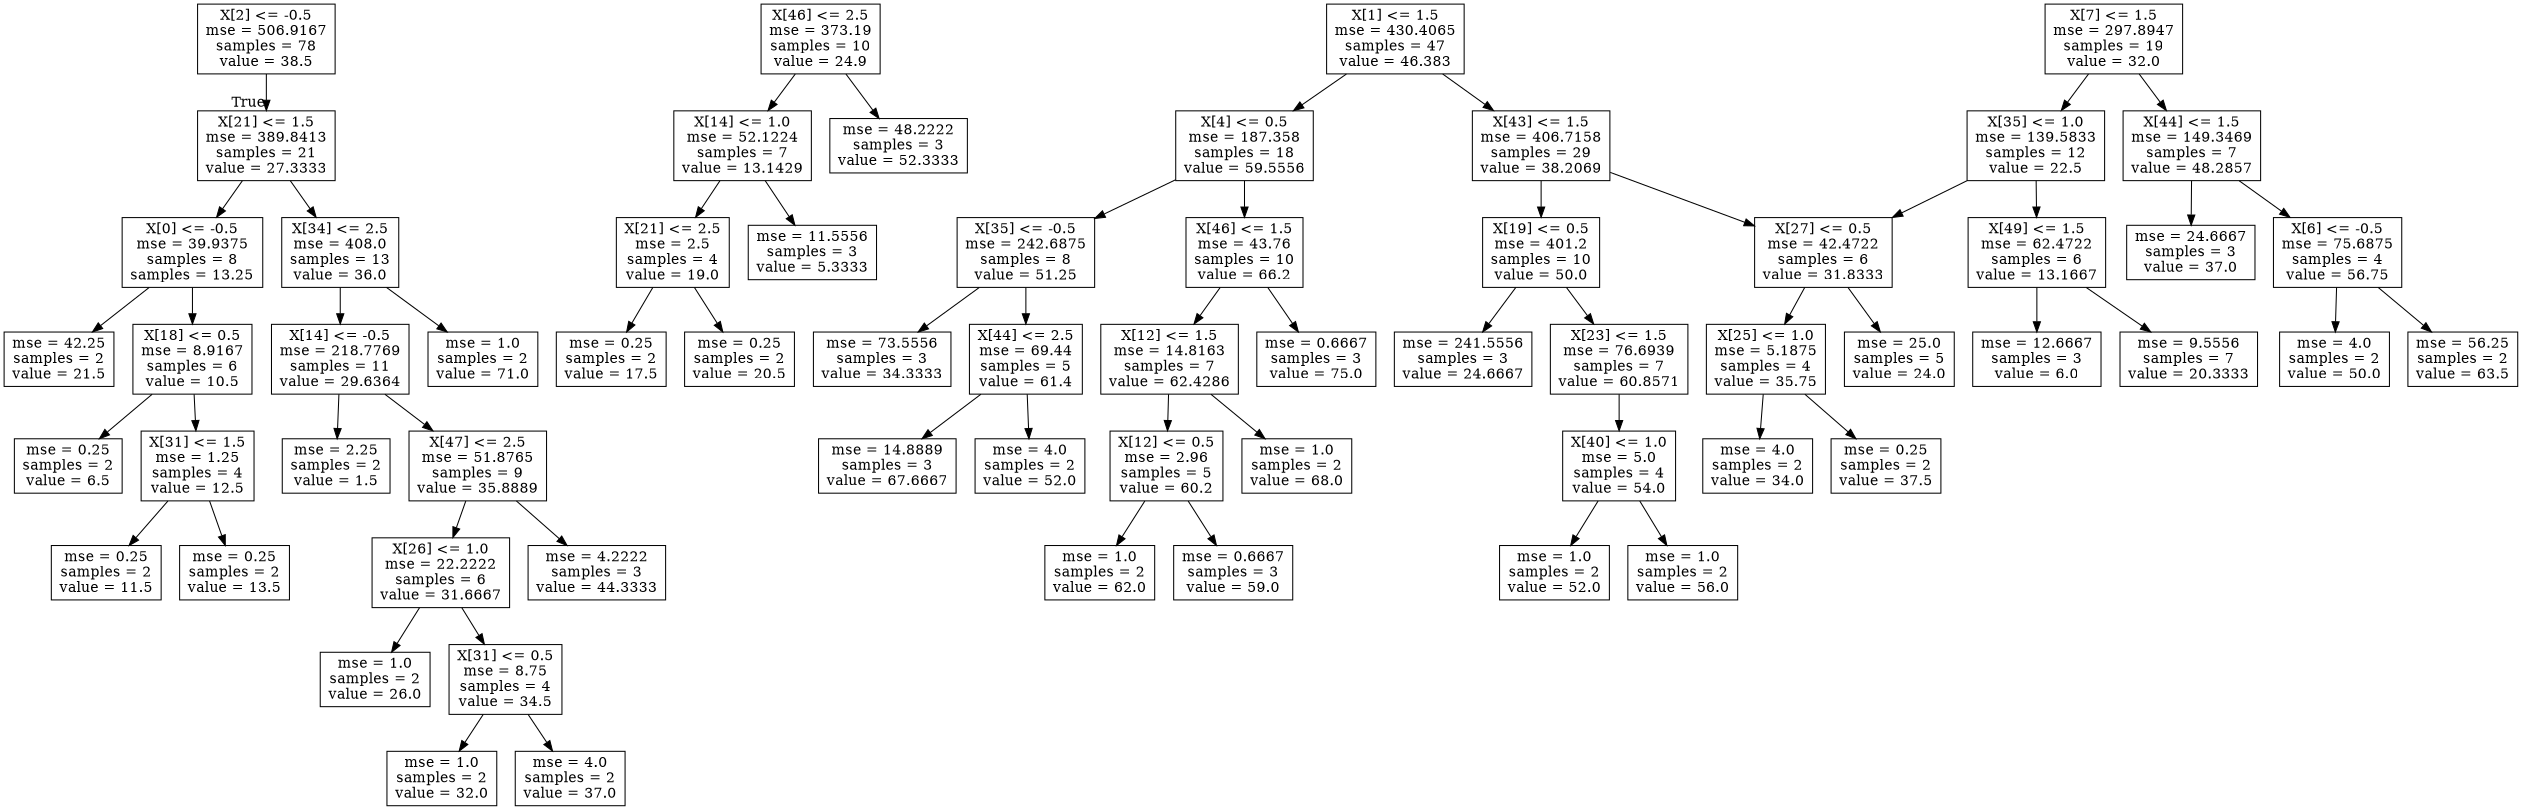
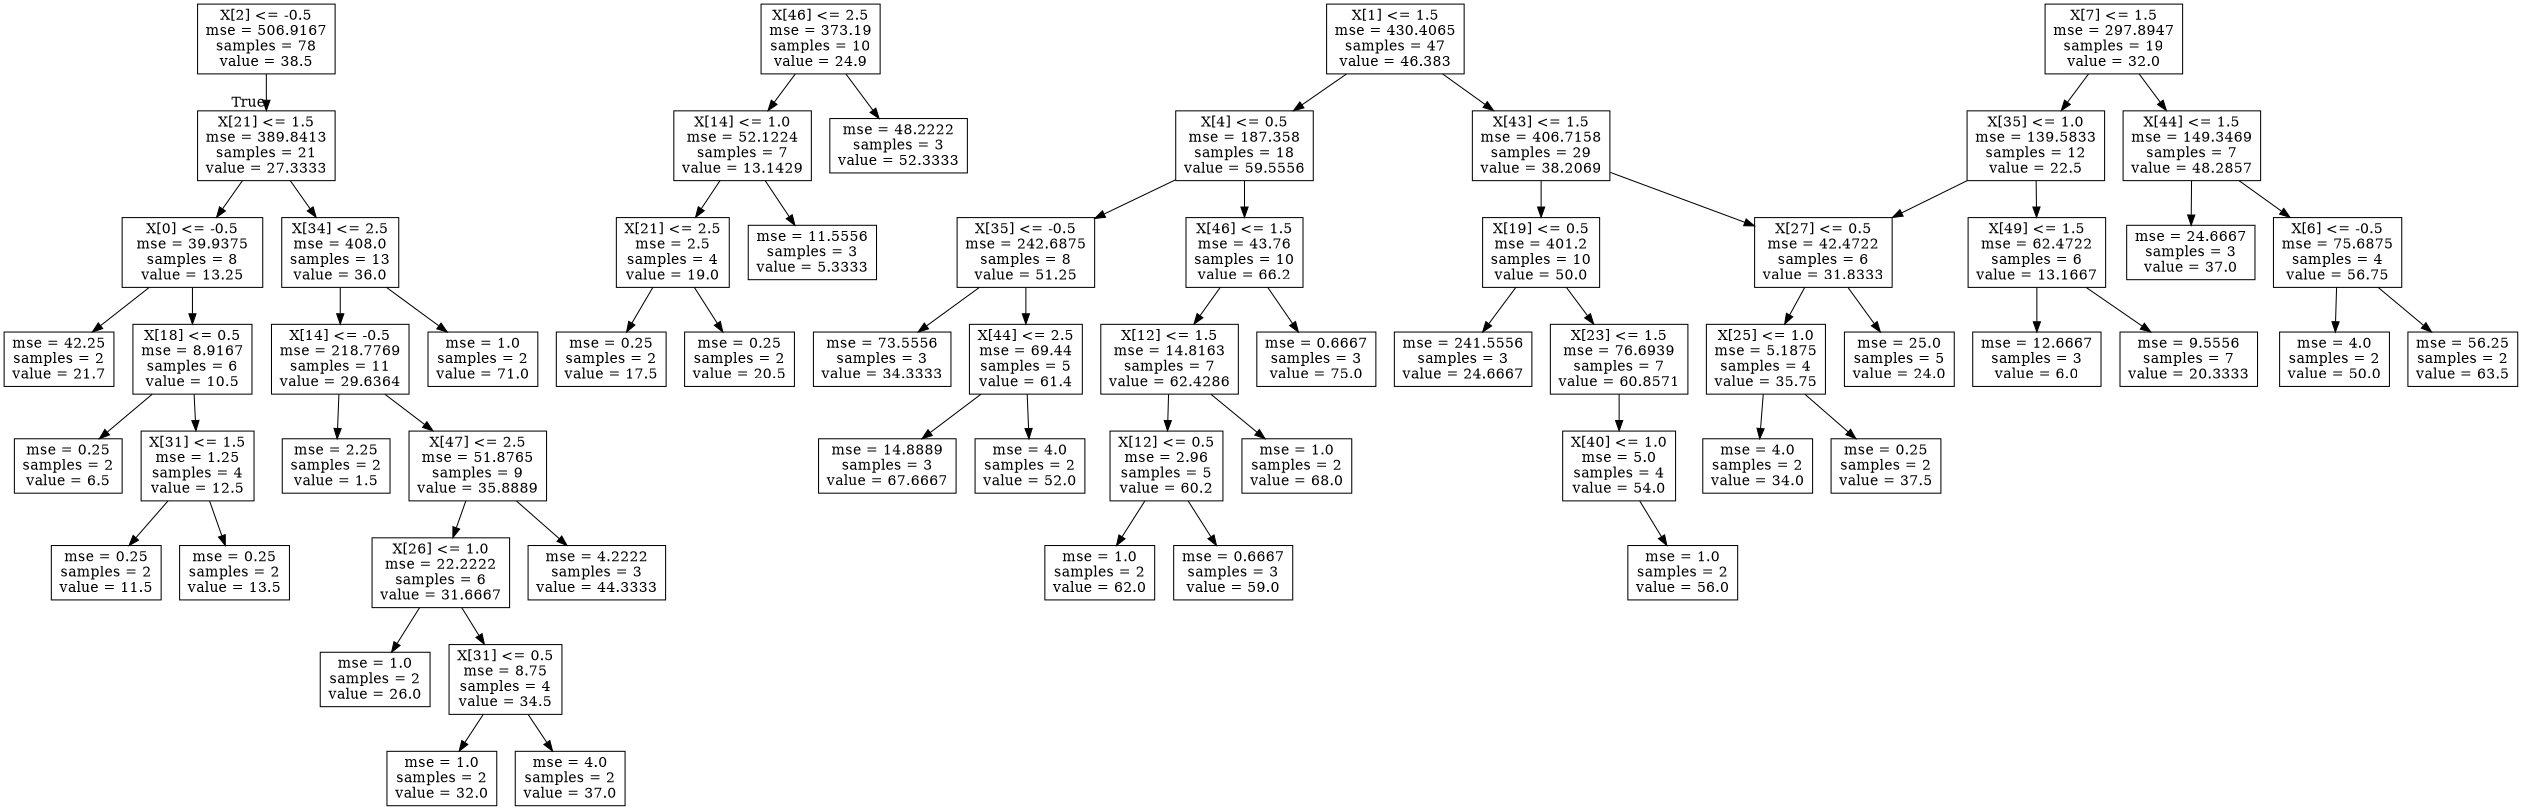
node "X[0] <= -0.5 mse = 39.9375 samples = 8 samples = 13.25": label "X[0] <= -0.5 mse = 39.9375 samples = 8 samples = 13.25" -> "X[0] <= -0.5 mse = 39.9375 samples = 8 value = 13.25"
node "mse = 42.25 samples = 2 value = 21.5": label "mse = 42.25 samples = 2 value = 21.5" -> "mse = 42.25 samples = 2 value = 21.7"
node "mse = 1.0 samples = 2 value = 52.0": removed
